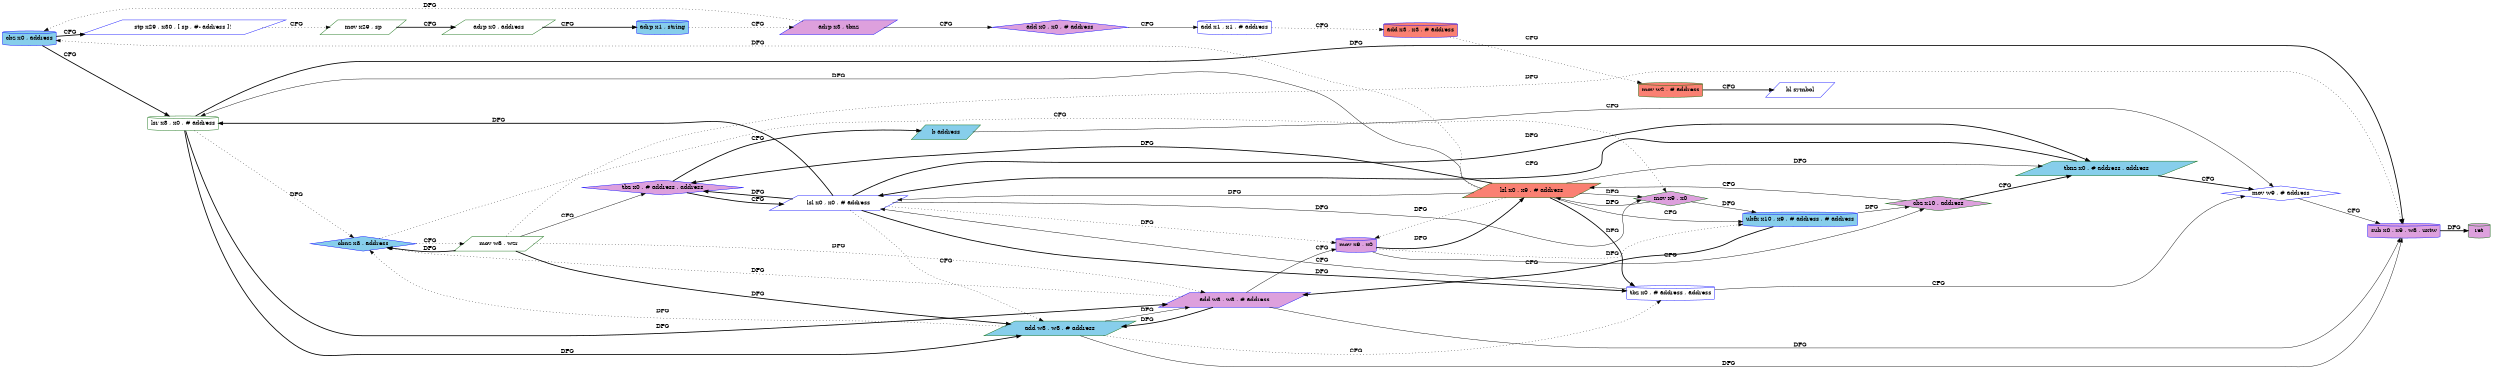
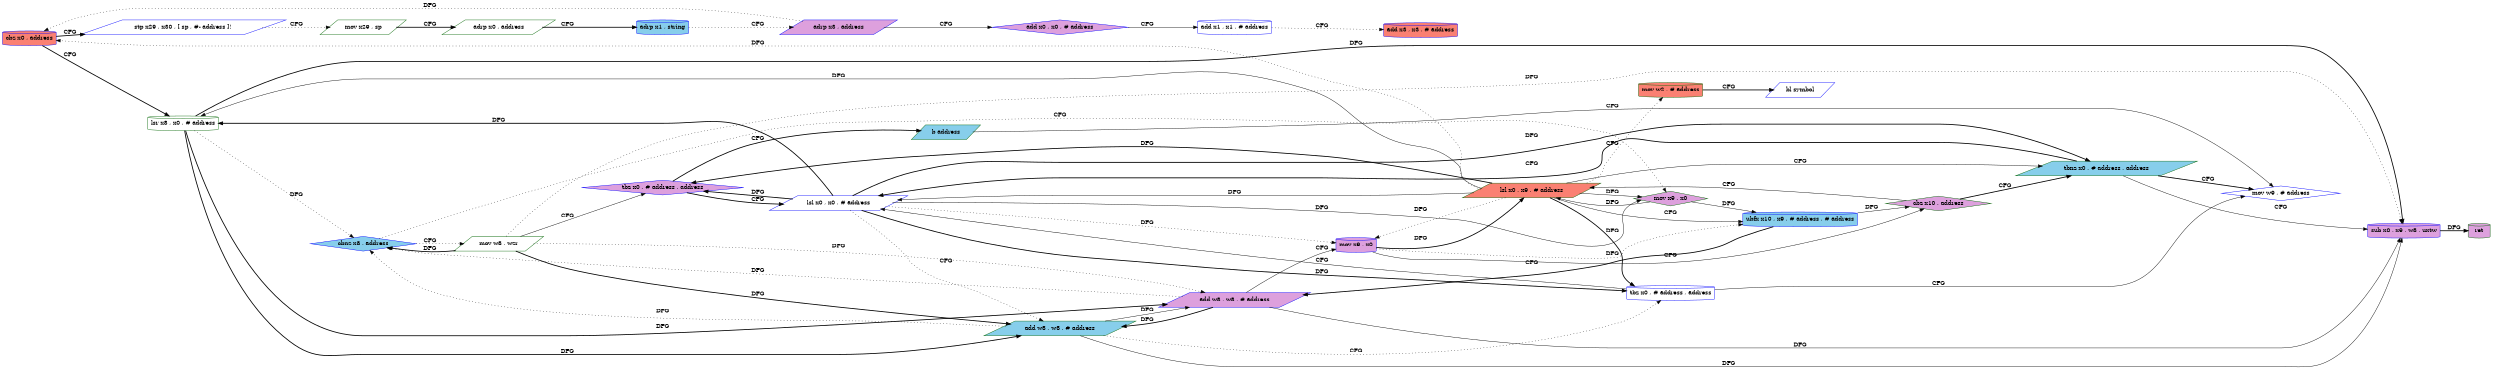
node "adrp x3 , tbnz": label "adrp x3 , tbnz" -> "adrp x3 , address"
node "cbz x0 , address": fillcolor skyblue -> salmon
edge "add x3 , x3 , # address" -> "mov w2 , # address": now "lsl x0 , x9 , # address" -> "mov w2 , # address"
edge "lsl x0 , x9 , # address" -> "tbnz x0 , # address , address": label "DFG" -> "CFG"
edge "mov w9 , # address" -> "sub x0 , x9 , w8 , uxtw": now "tbnz x0 , # address , address" -> "sub x0 , x9 , w8 , uxtw"
